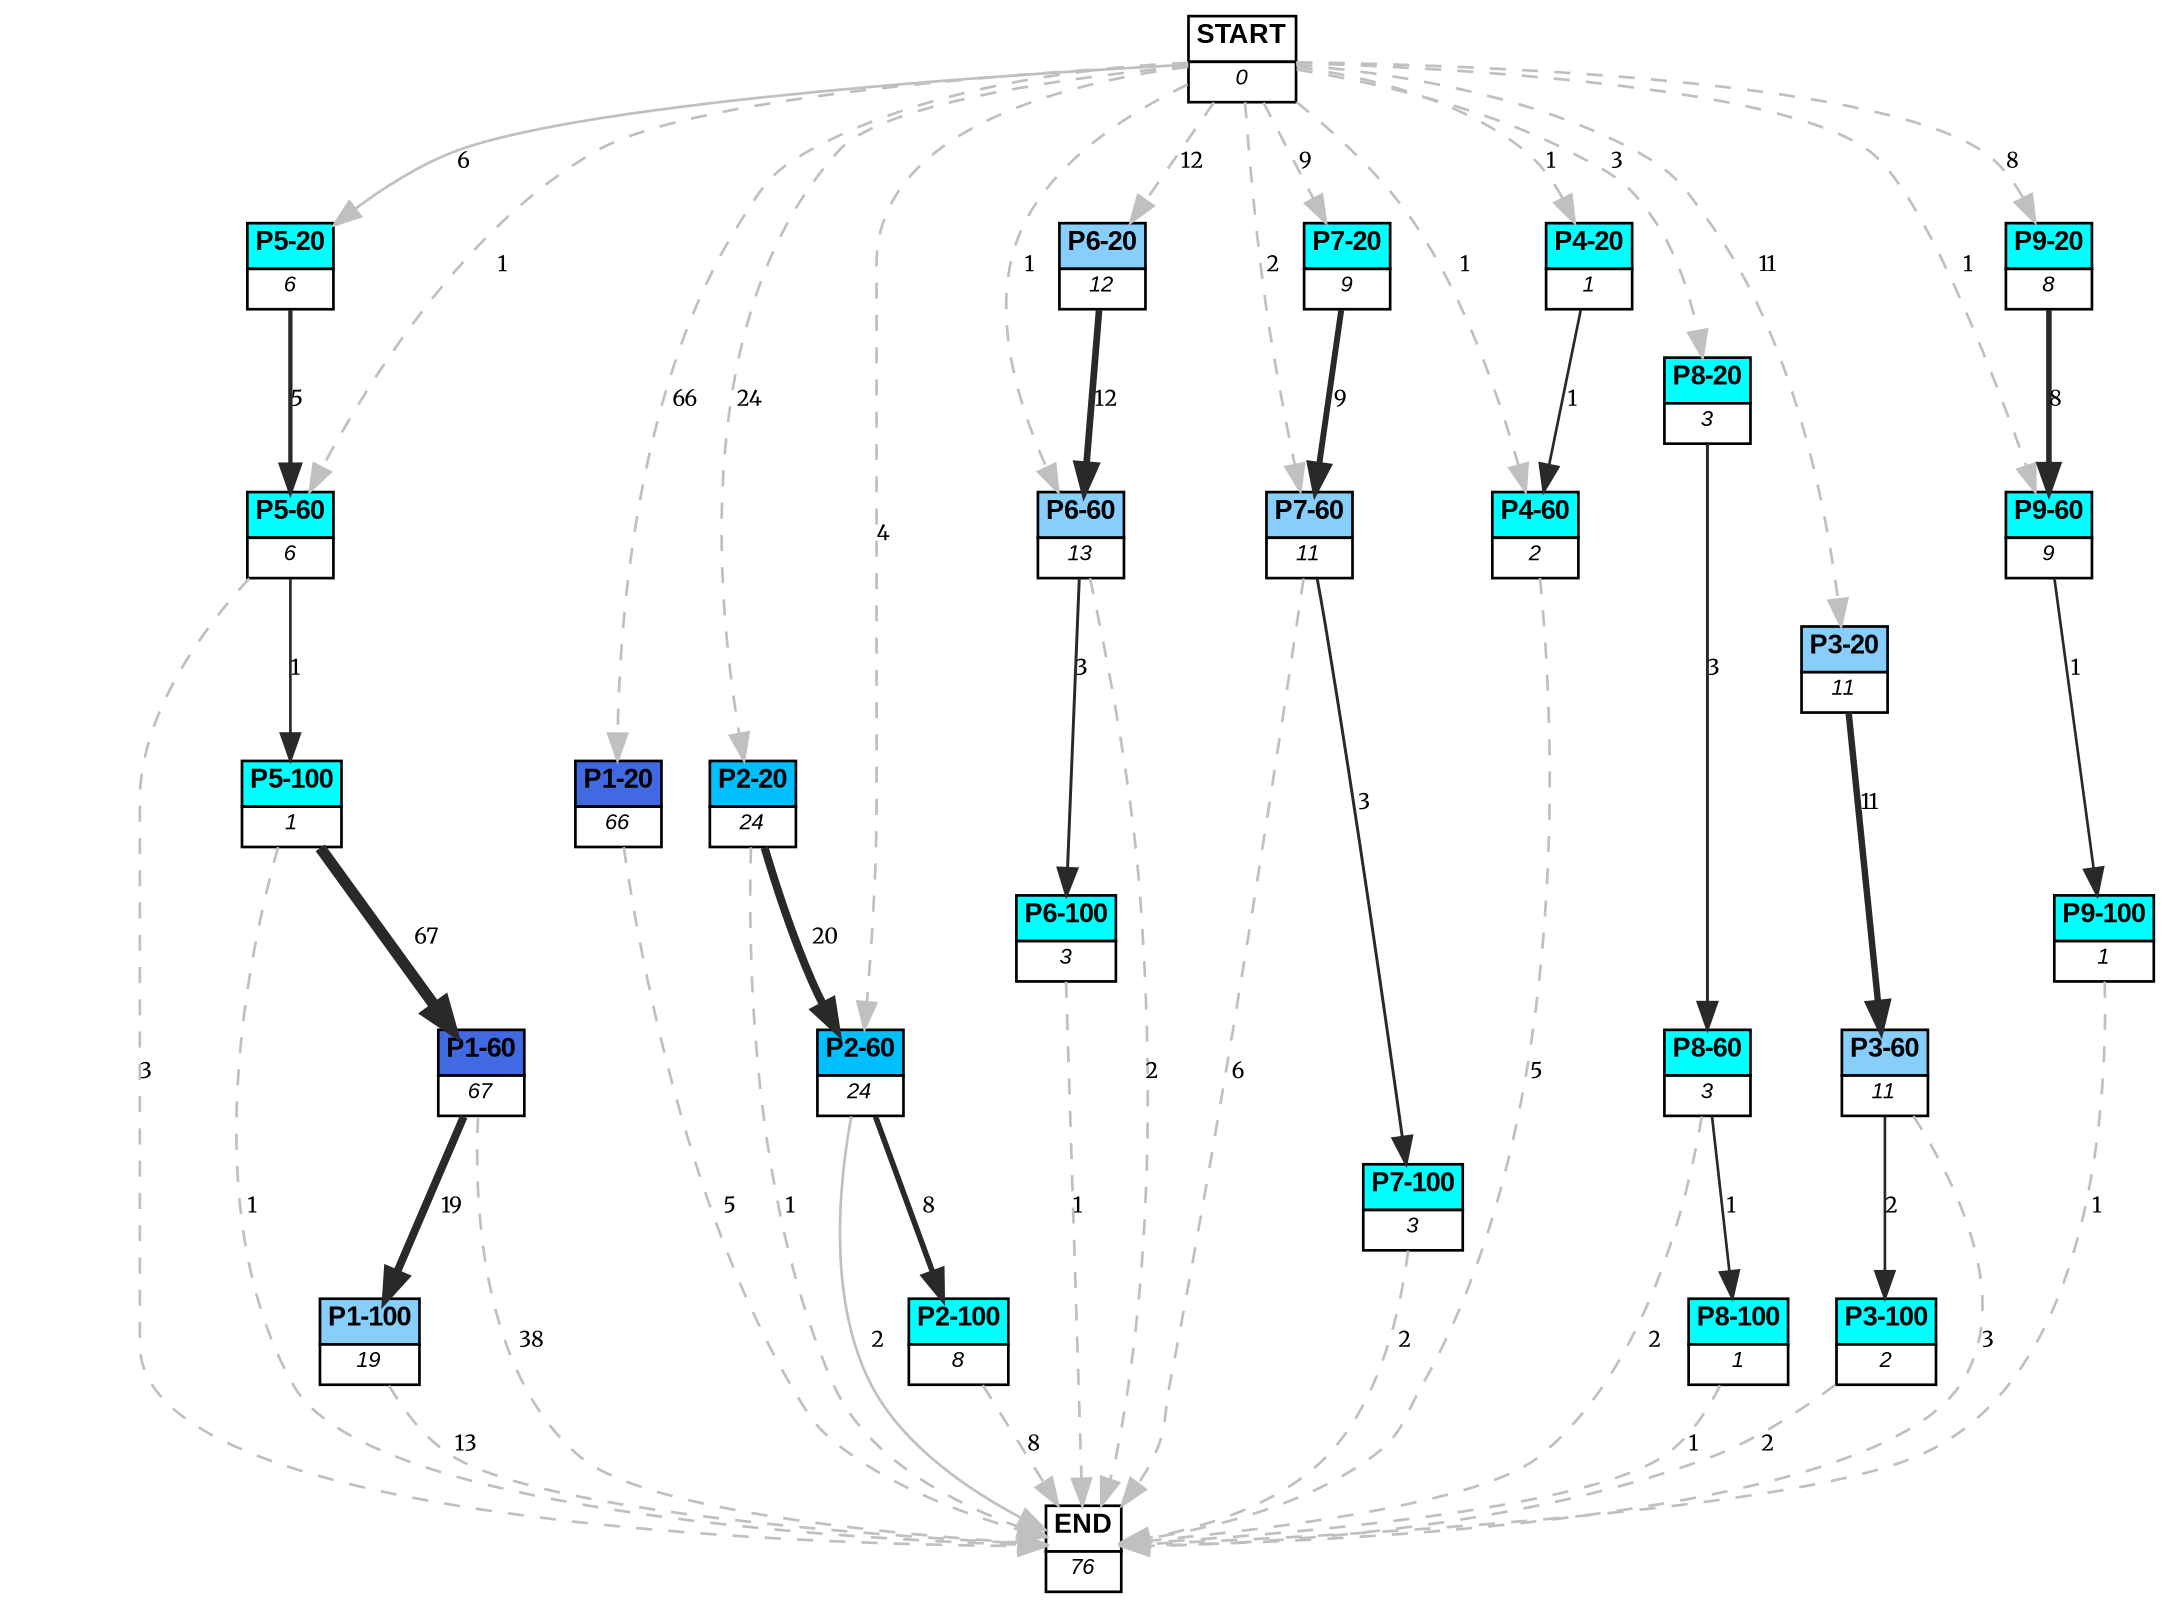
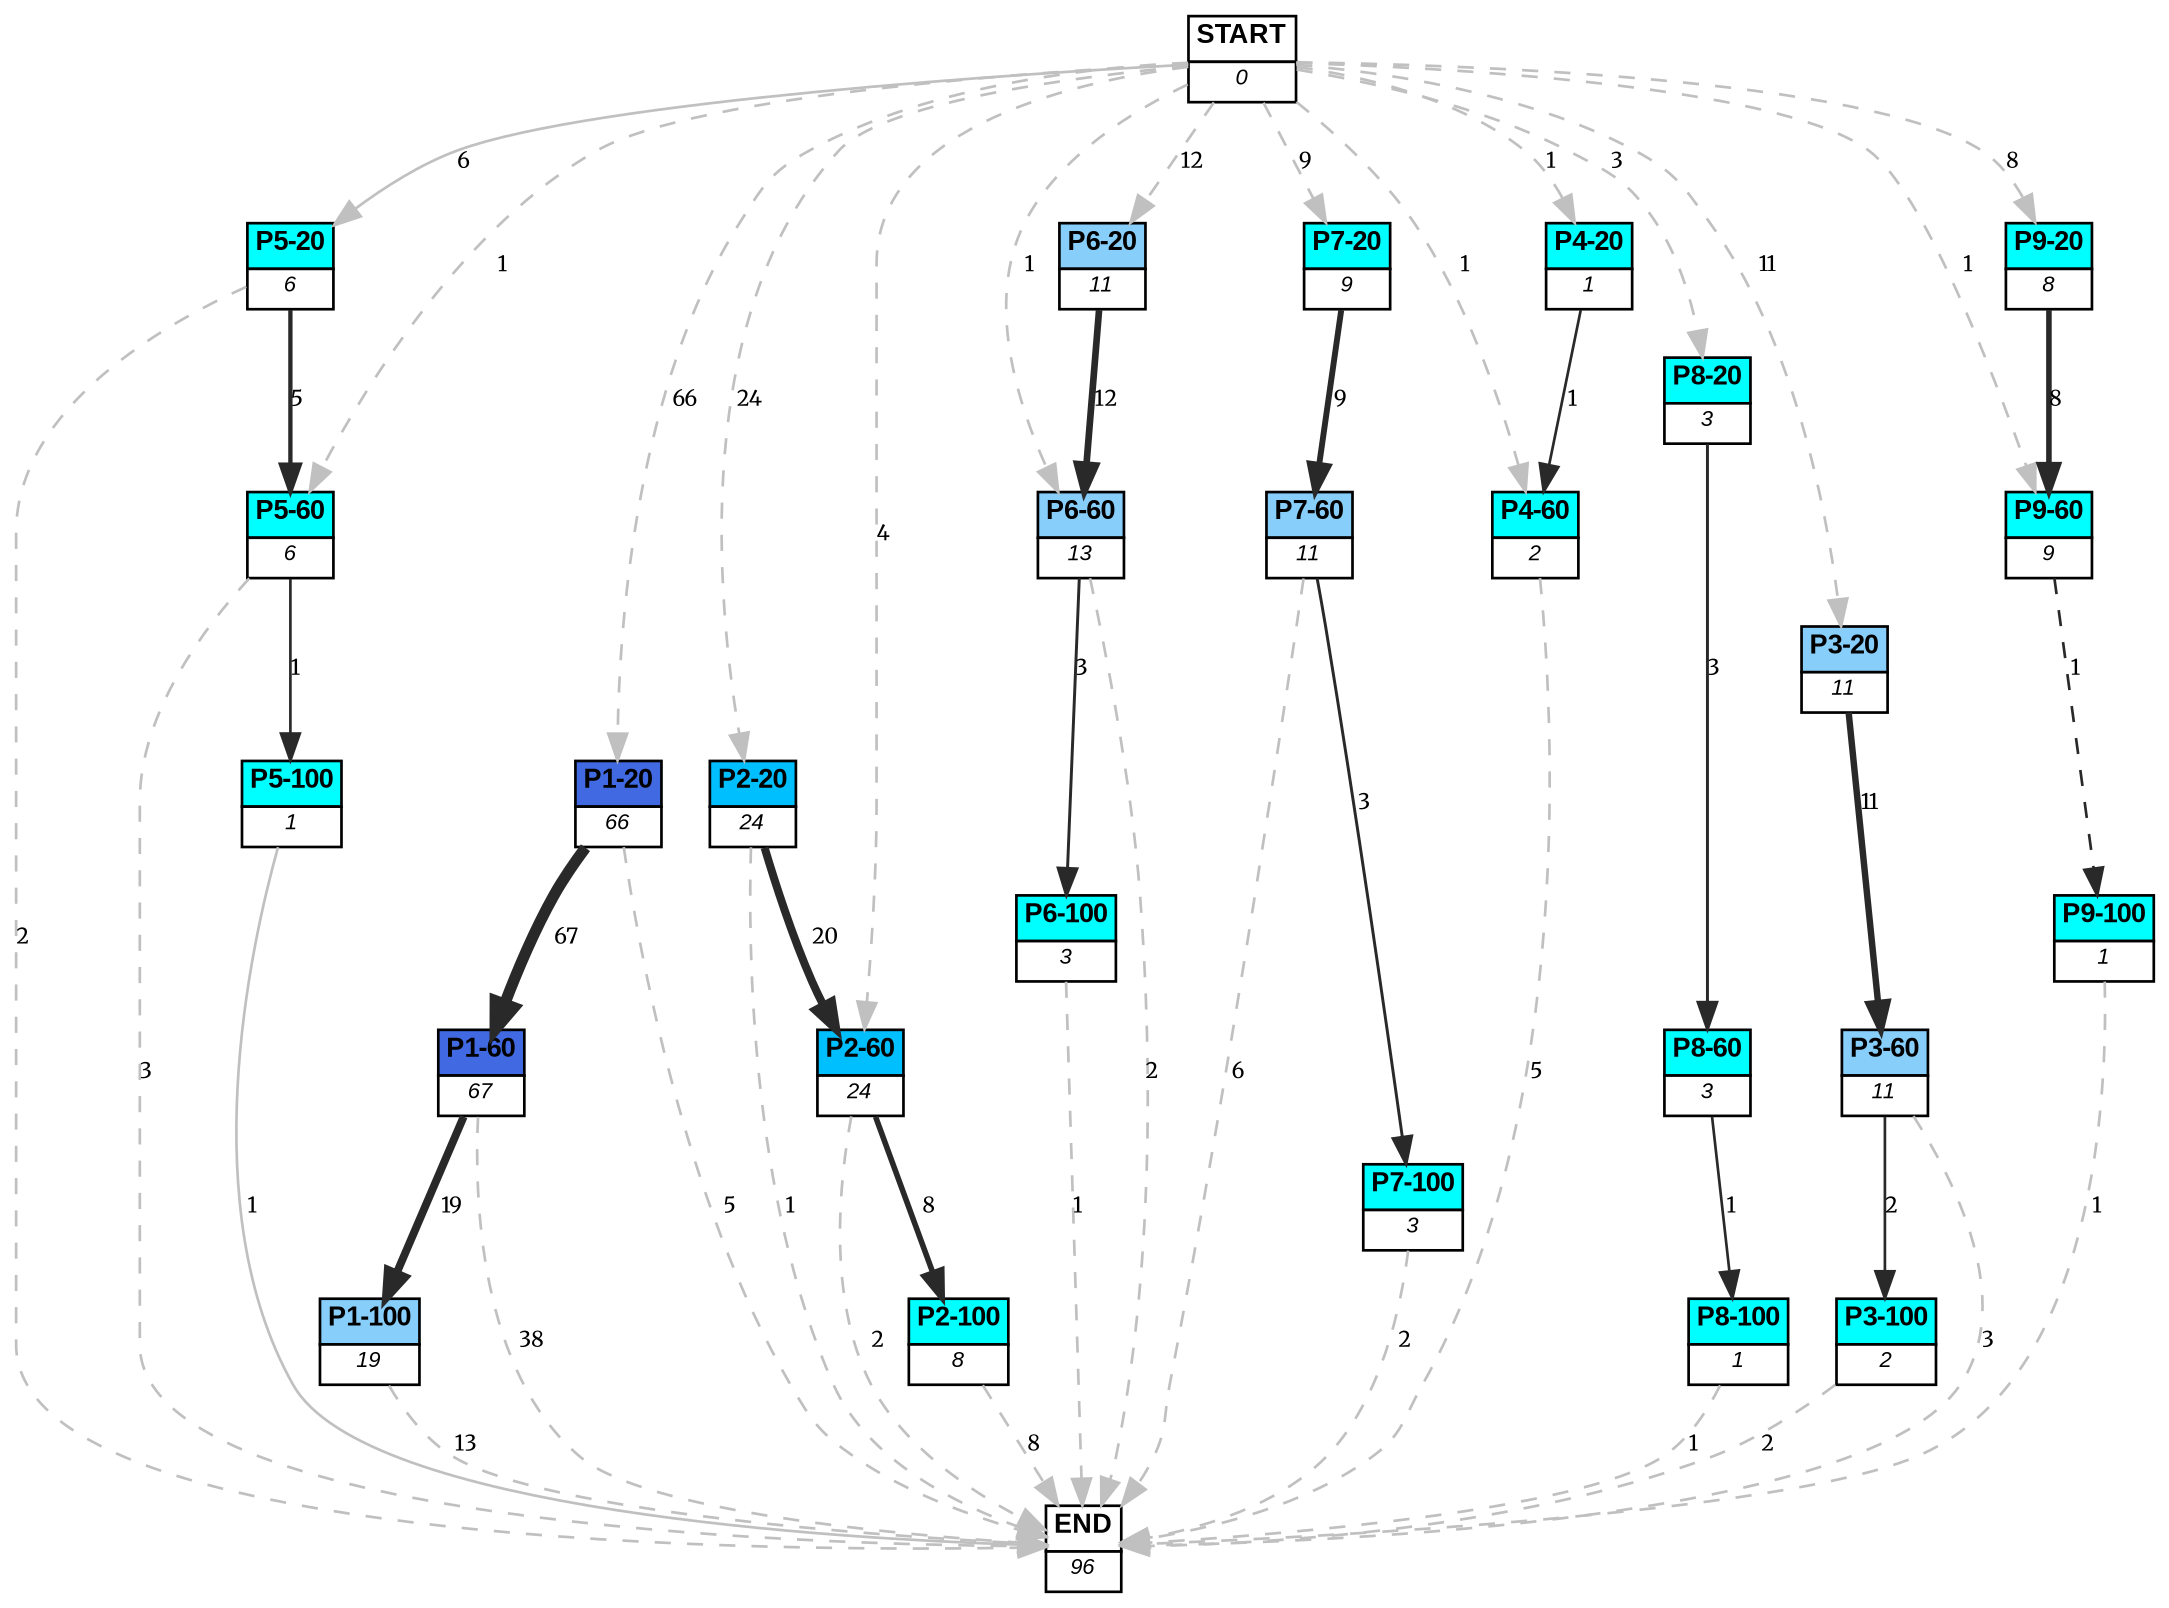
edge "START" -> "P7-60": removed, label "2"
node "P6-20": text "12" -> "11"
edge "P9-60" -> "P9-100": style solid -> dashed
edge "P5-100" -> "P1-60": now "P1-20" -> "P1-60"
edge "P2-60" -> "END": style solid -> dashed
edge "P5-100" -> "END": style dashed -> solid
edge "P8-60" -> "END": now "P5-20" -> "END"
node "END": text "76" -> "96"
